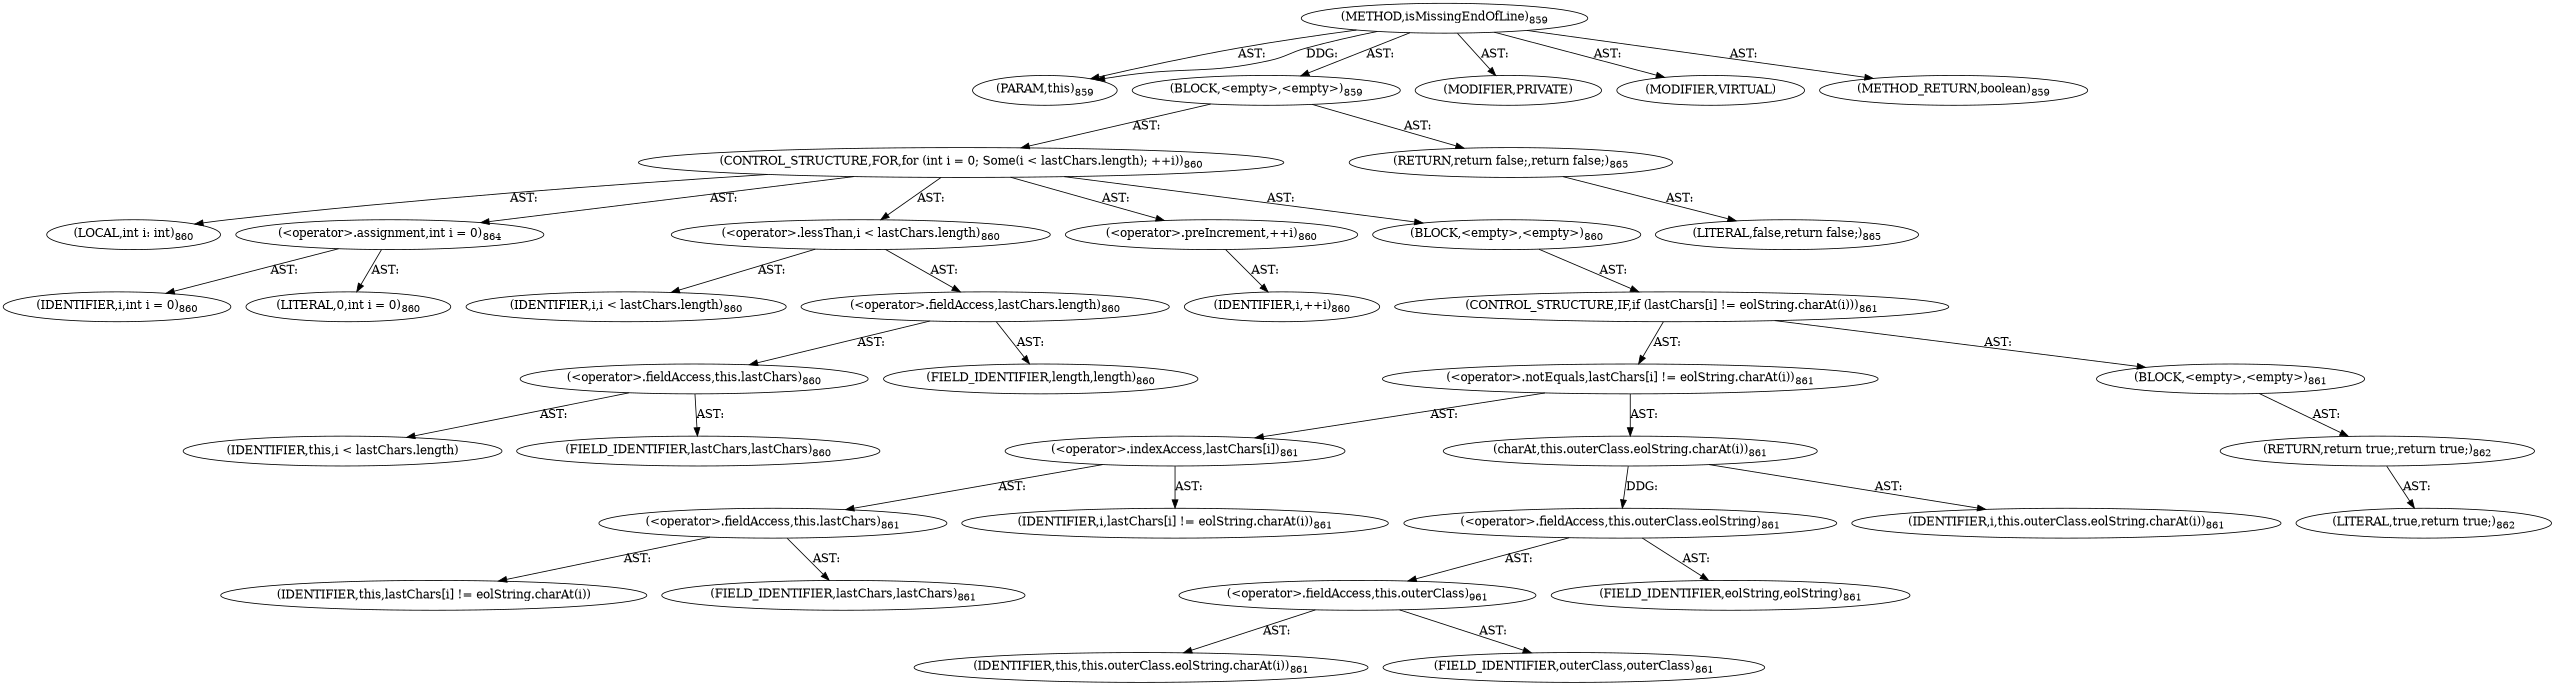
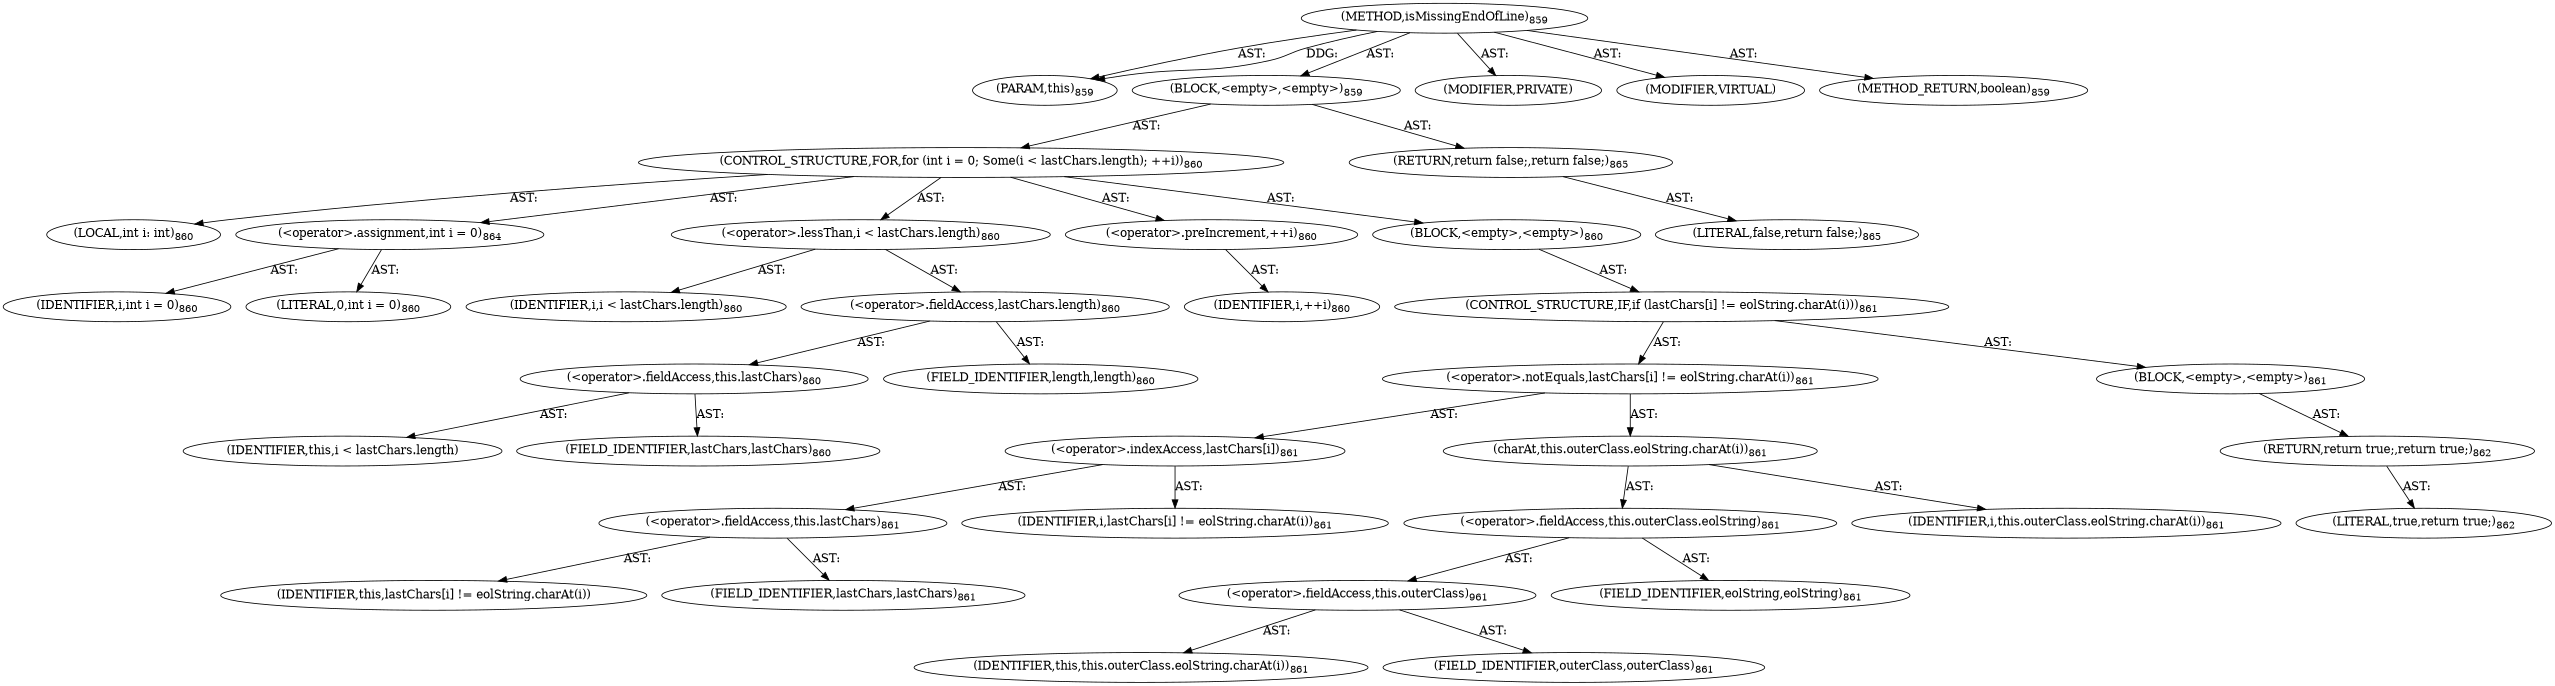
edge "(charAt,this.outerClass.eolString.charAt(i))" -> "(<operator>.fieldAccess,this.outerClass.eolString)": label "DDG: " -> "AST: "
